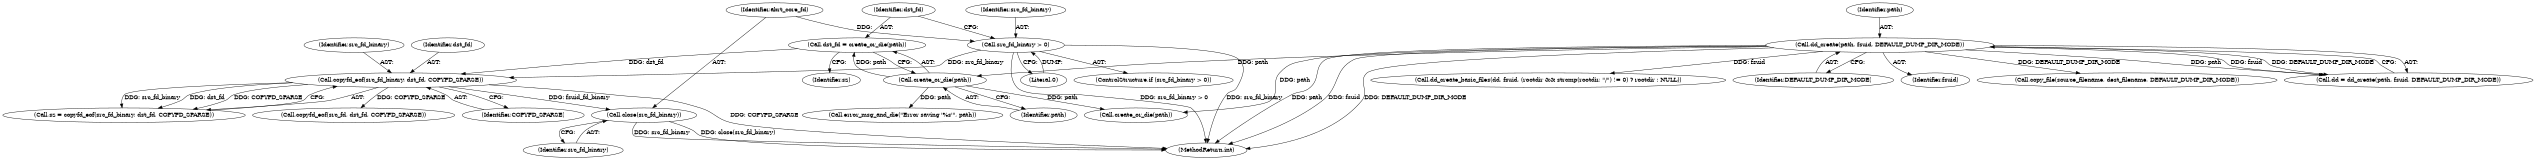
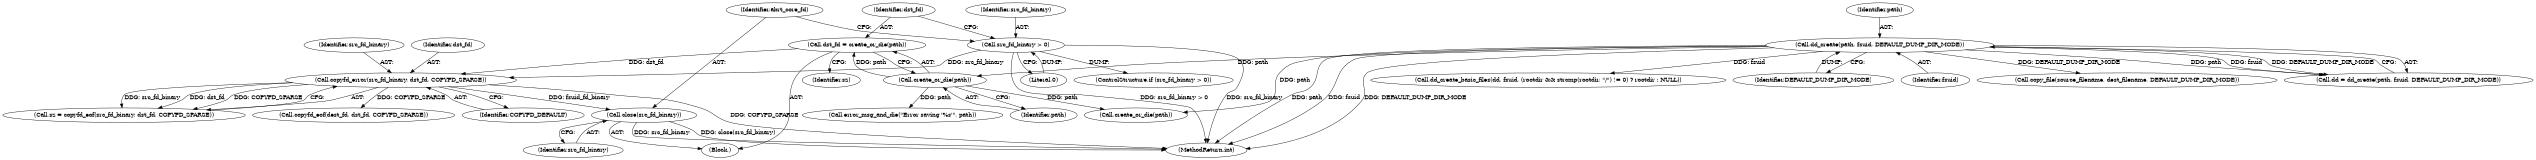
edge "(Identifier,abrt_core_fd)" -> "(Call,src_fd_binary > 0)": label "DDG: " -> "CFG: "
edge "(Call,src_fd_binary > 0)" -> "(ControlStructure,if (src_fd_binary > 0))": label "AST: " -> "DUMP: "
edge "(Identifier,DEFAULT_DUMP_DIR_MODE)" -> "(Call,dd_create(path, fsuid, DEFAULT_DUMP_DIR_MODE))": label "AST: " -> "DUMP: "
edge "(Call,dd_create(path, fsuid, DEFAULT_DUMP_DIR_MODE))" -> "(Identifier,fsuid)": reversed
node "(Call,copyfd_eof(src_fd_binary, dst_fd, COPYFD_SPARSE))": label "(Call,copyfd_eof(src_fd_binary, dst_fd, COPYFD_SPARSE))" -> "(Call,copyfd_error(src_fd_binary, dst_fd, COPYFD_SPARSE))"
node "(Call,copyfd_eof(src_fd, dst_fd, COPYFD_SPARSE))": label "(Call,copyfd_eof(src_fd, dst_fd, COPYFD_SPARSE))" -> "(Call,copyfd_eof(dest_fd, dst_fd, COPYFD_SPARSE))"
node "(Identifier,COPYFD_SPARSE)": label "(Identifier,COPYFD_SPARSE)" -> "(Identifier,COPYFD_DEFAULT)"
node "(Block,)": added
